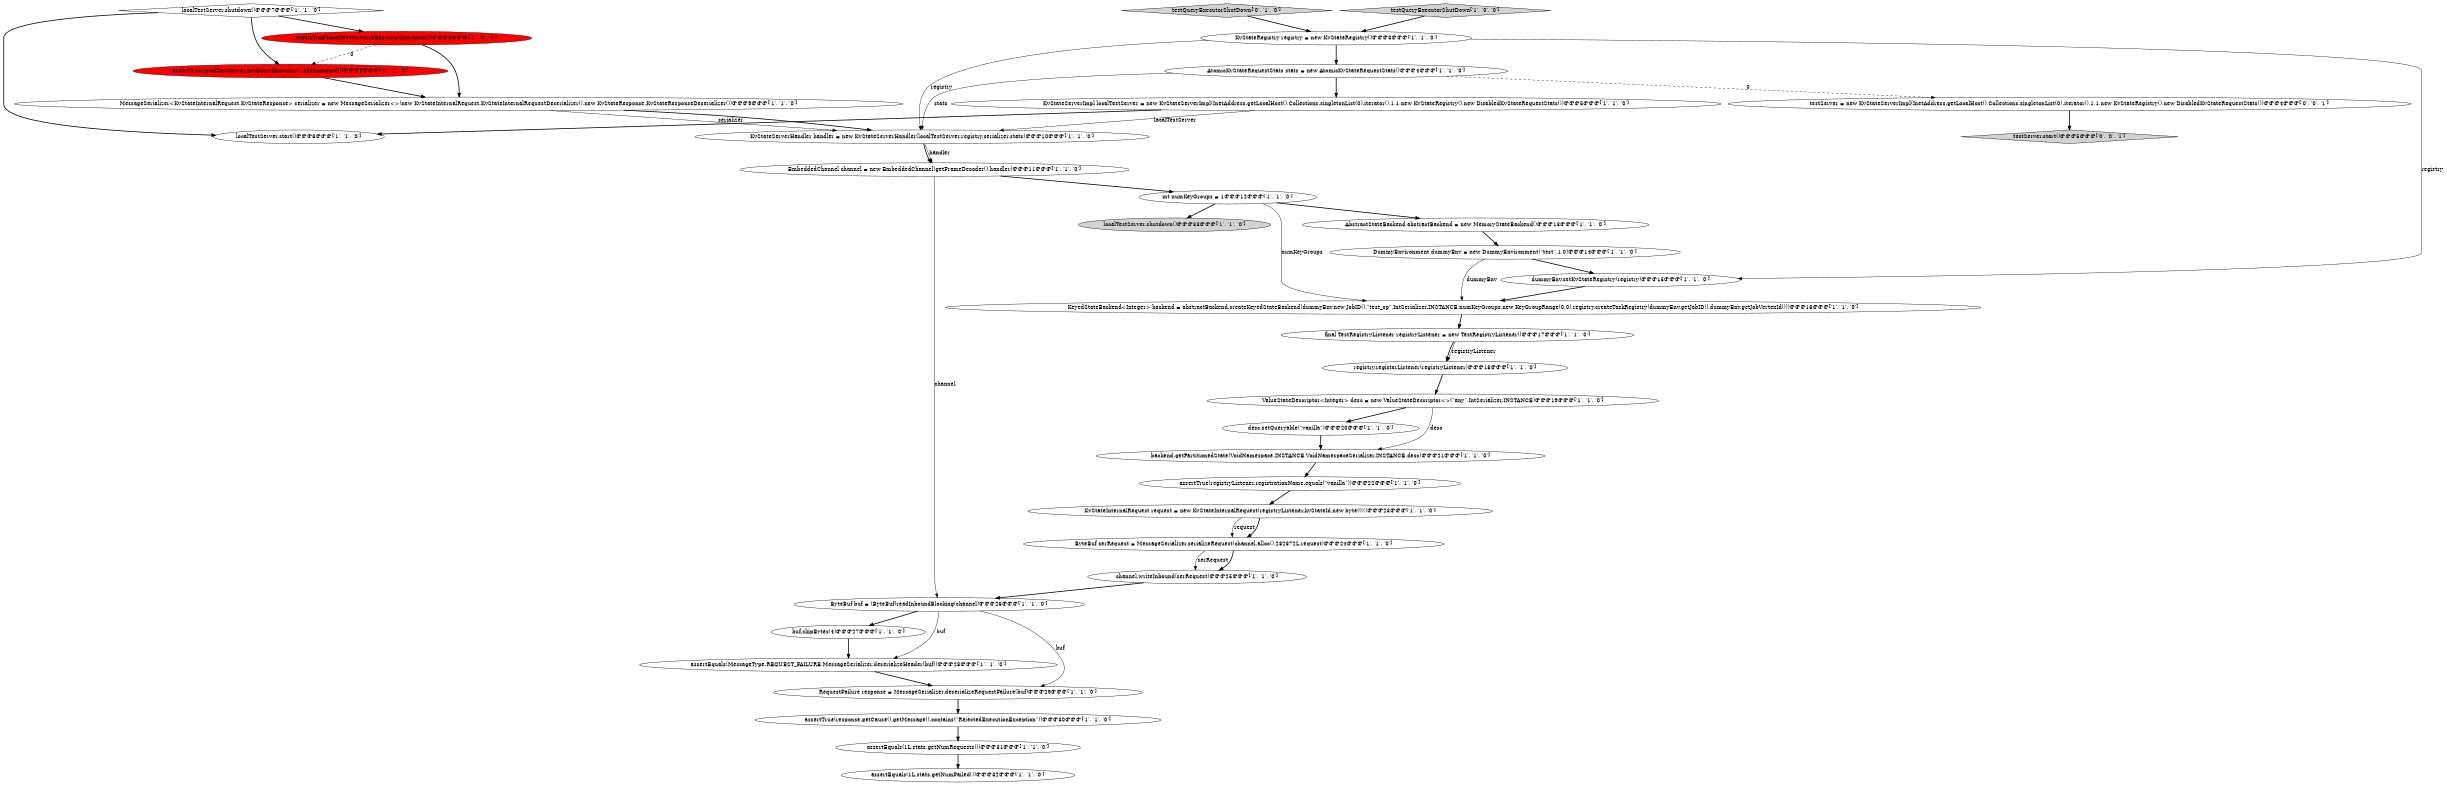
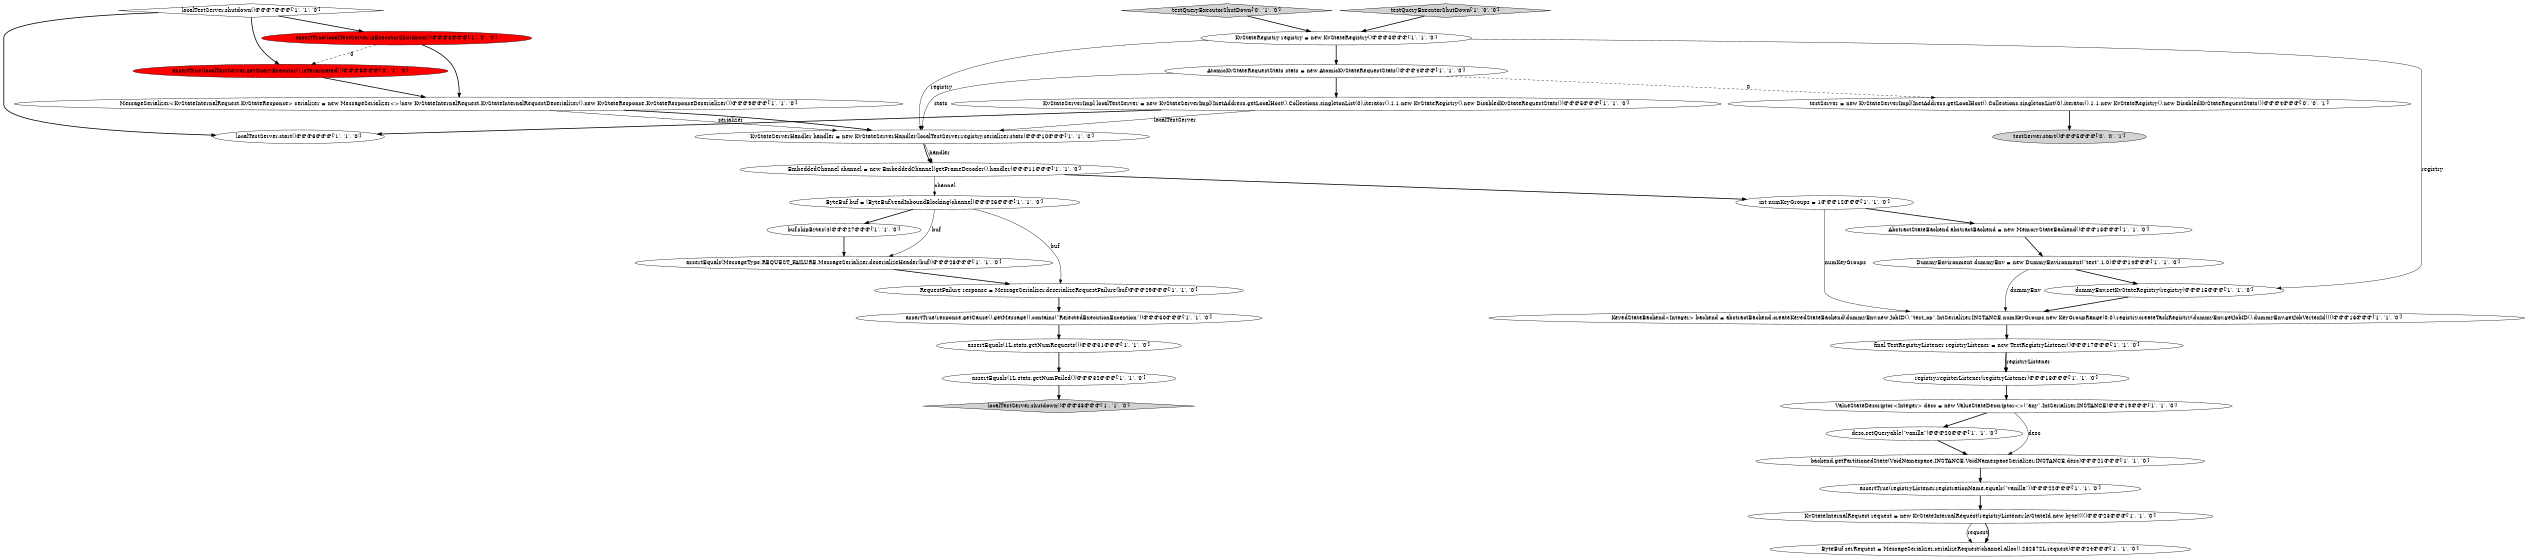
node "testServer.start()@@@5@@@['0', '0', '1']": shape diamond -> ellipse
edge "int numKeyGroups = 1@@@12@@@['1', '1', '0']" -> "localTestServer.shutdown()@@@33@@@['1', '1', '0']": now "assertEquals(1L,stats.getNumFailed())@@@32@@@['1', '1', '0']" -> "localTestServer.shutdown()@@@33@@@['1', '1', '0']"
node "localTestServer.shutdown()@@@33@@@['1', '1', '0']": shape ellipse -> diamond
node "channel.writeInbound(serRequest)@@@25@@@['1', '1', '0']": removed
